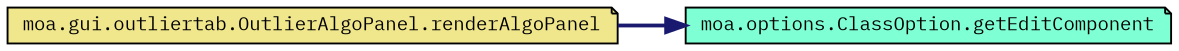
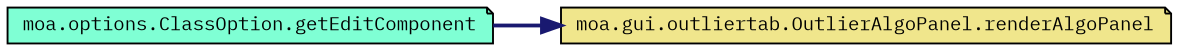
edge "moa.gui.outliertab.OutlierAlgoPanel.renderAlgoPanel" -> "moa.options.ClassOption.getEditComponent": reversed
